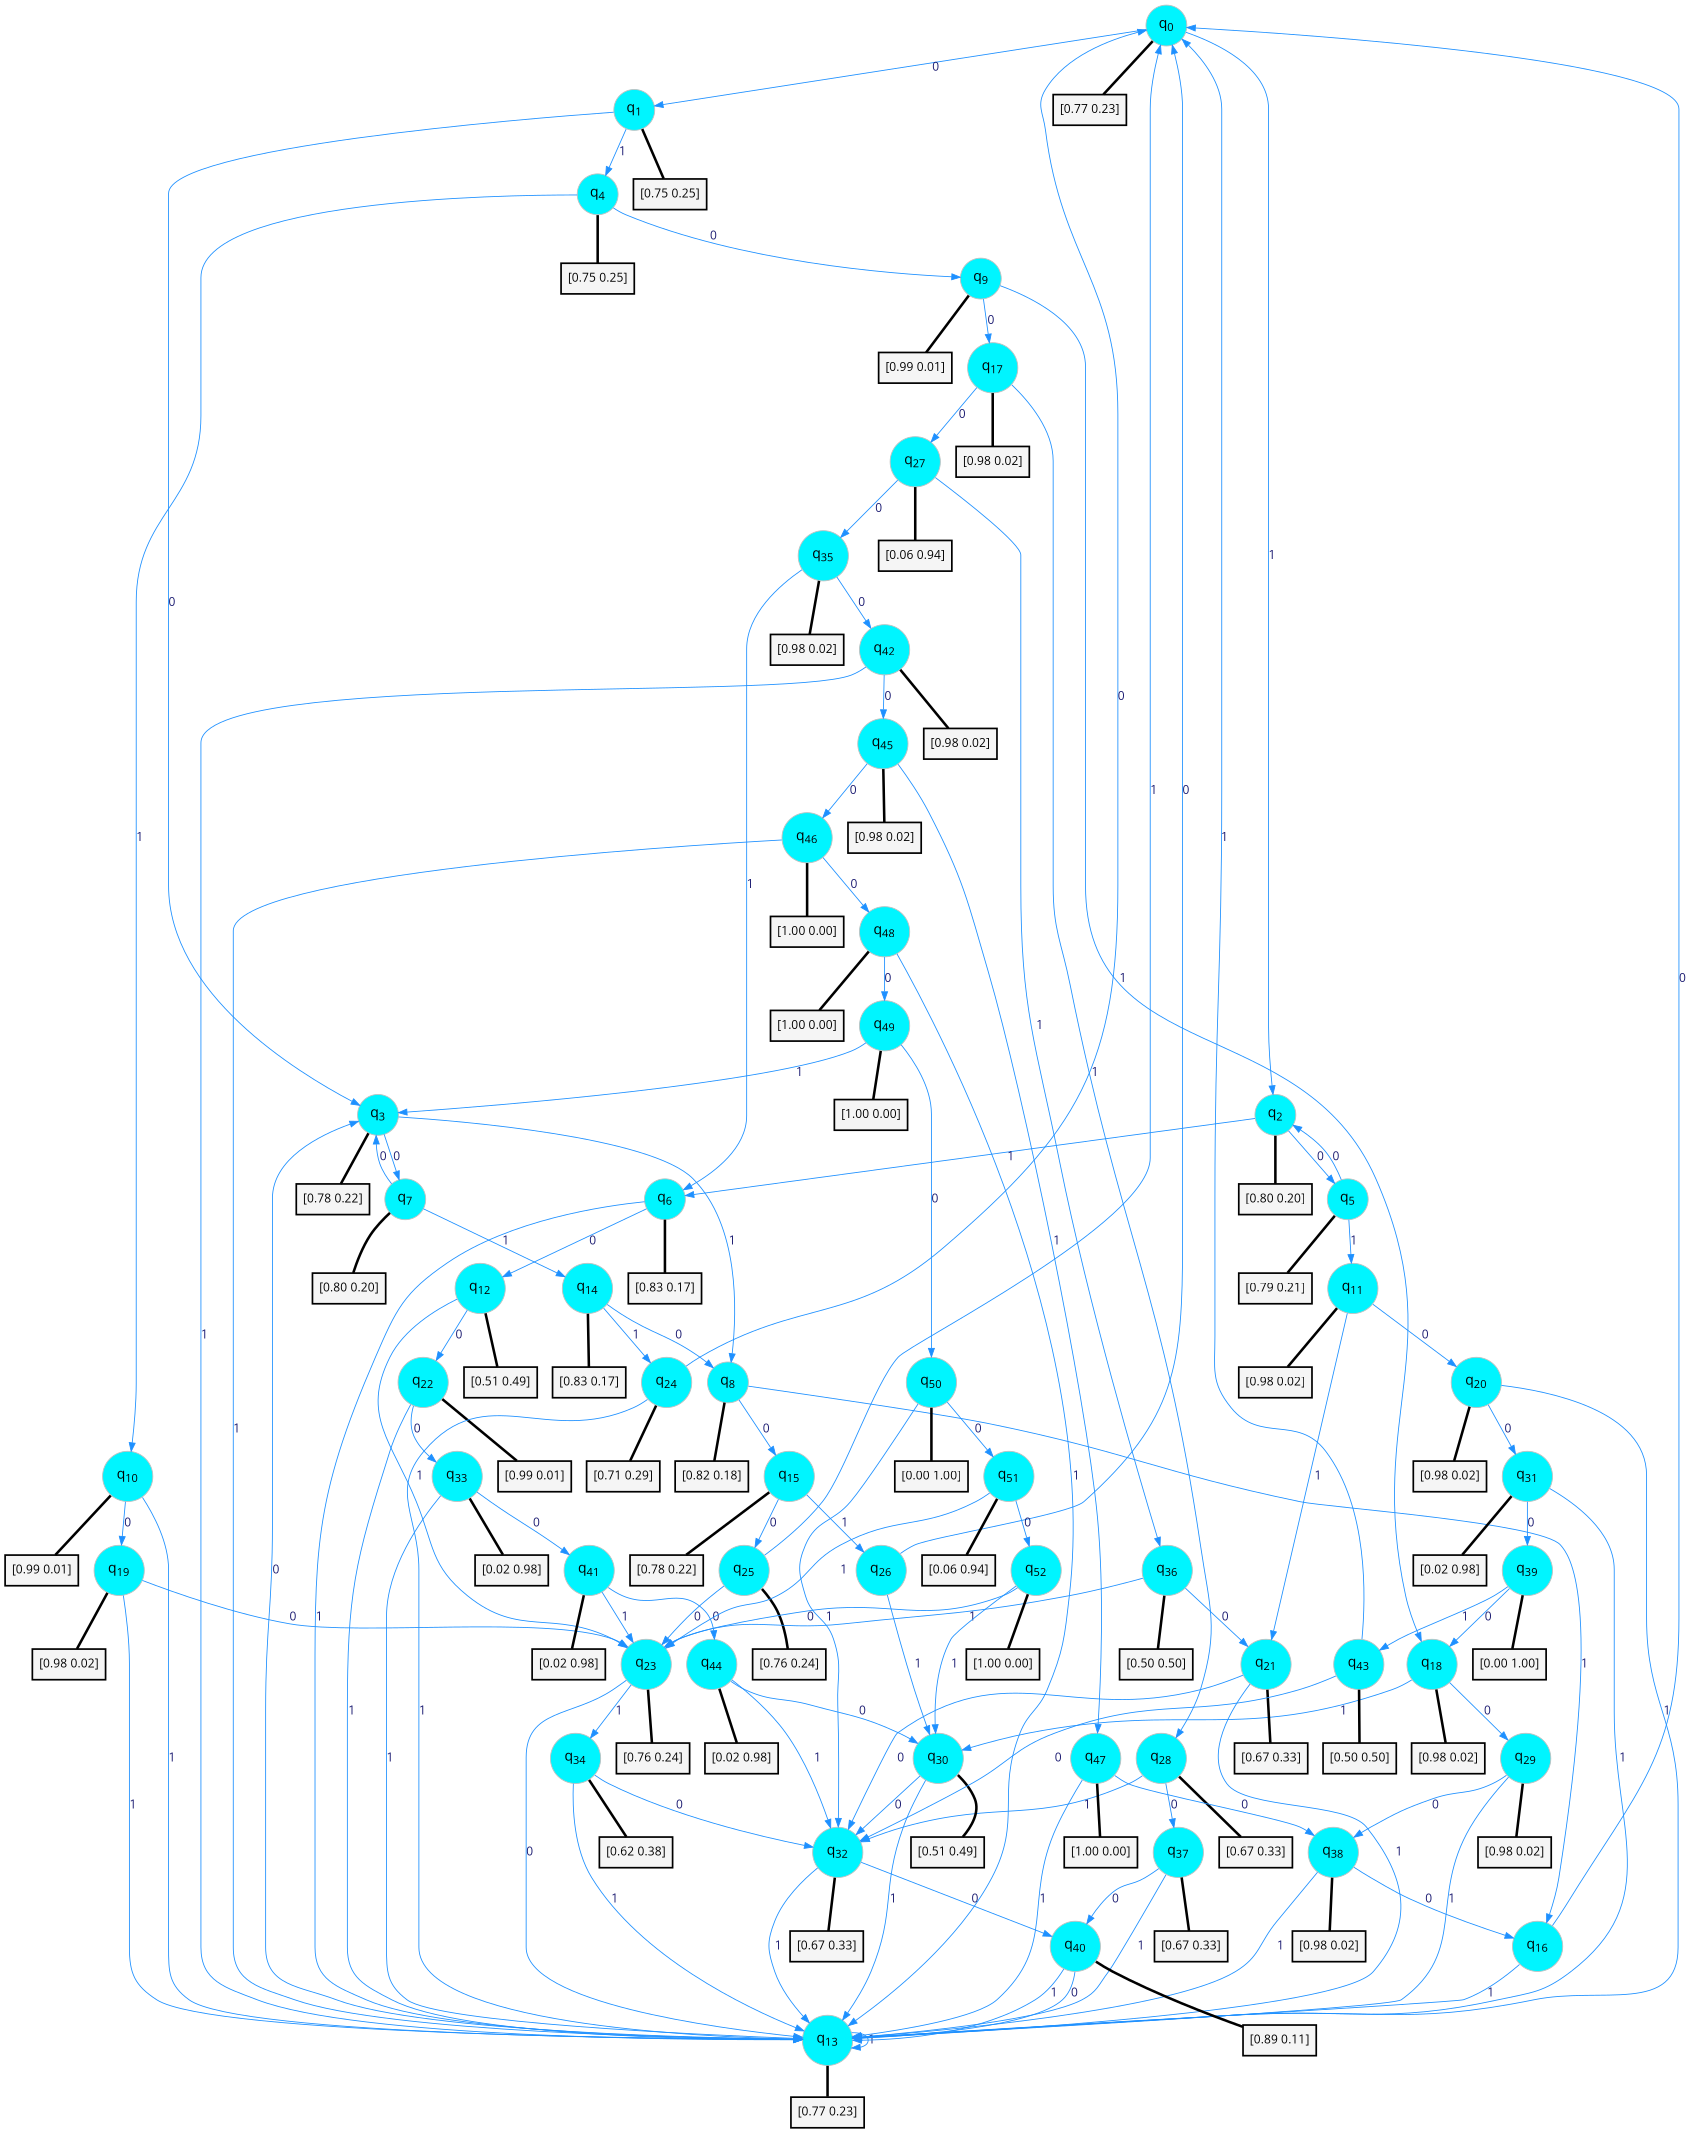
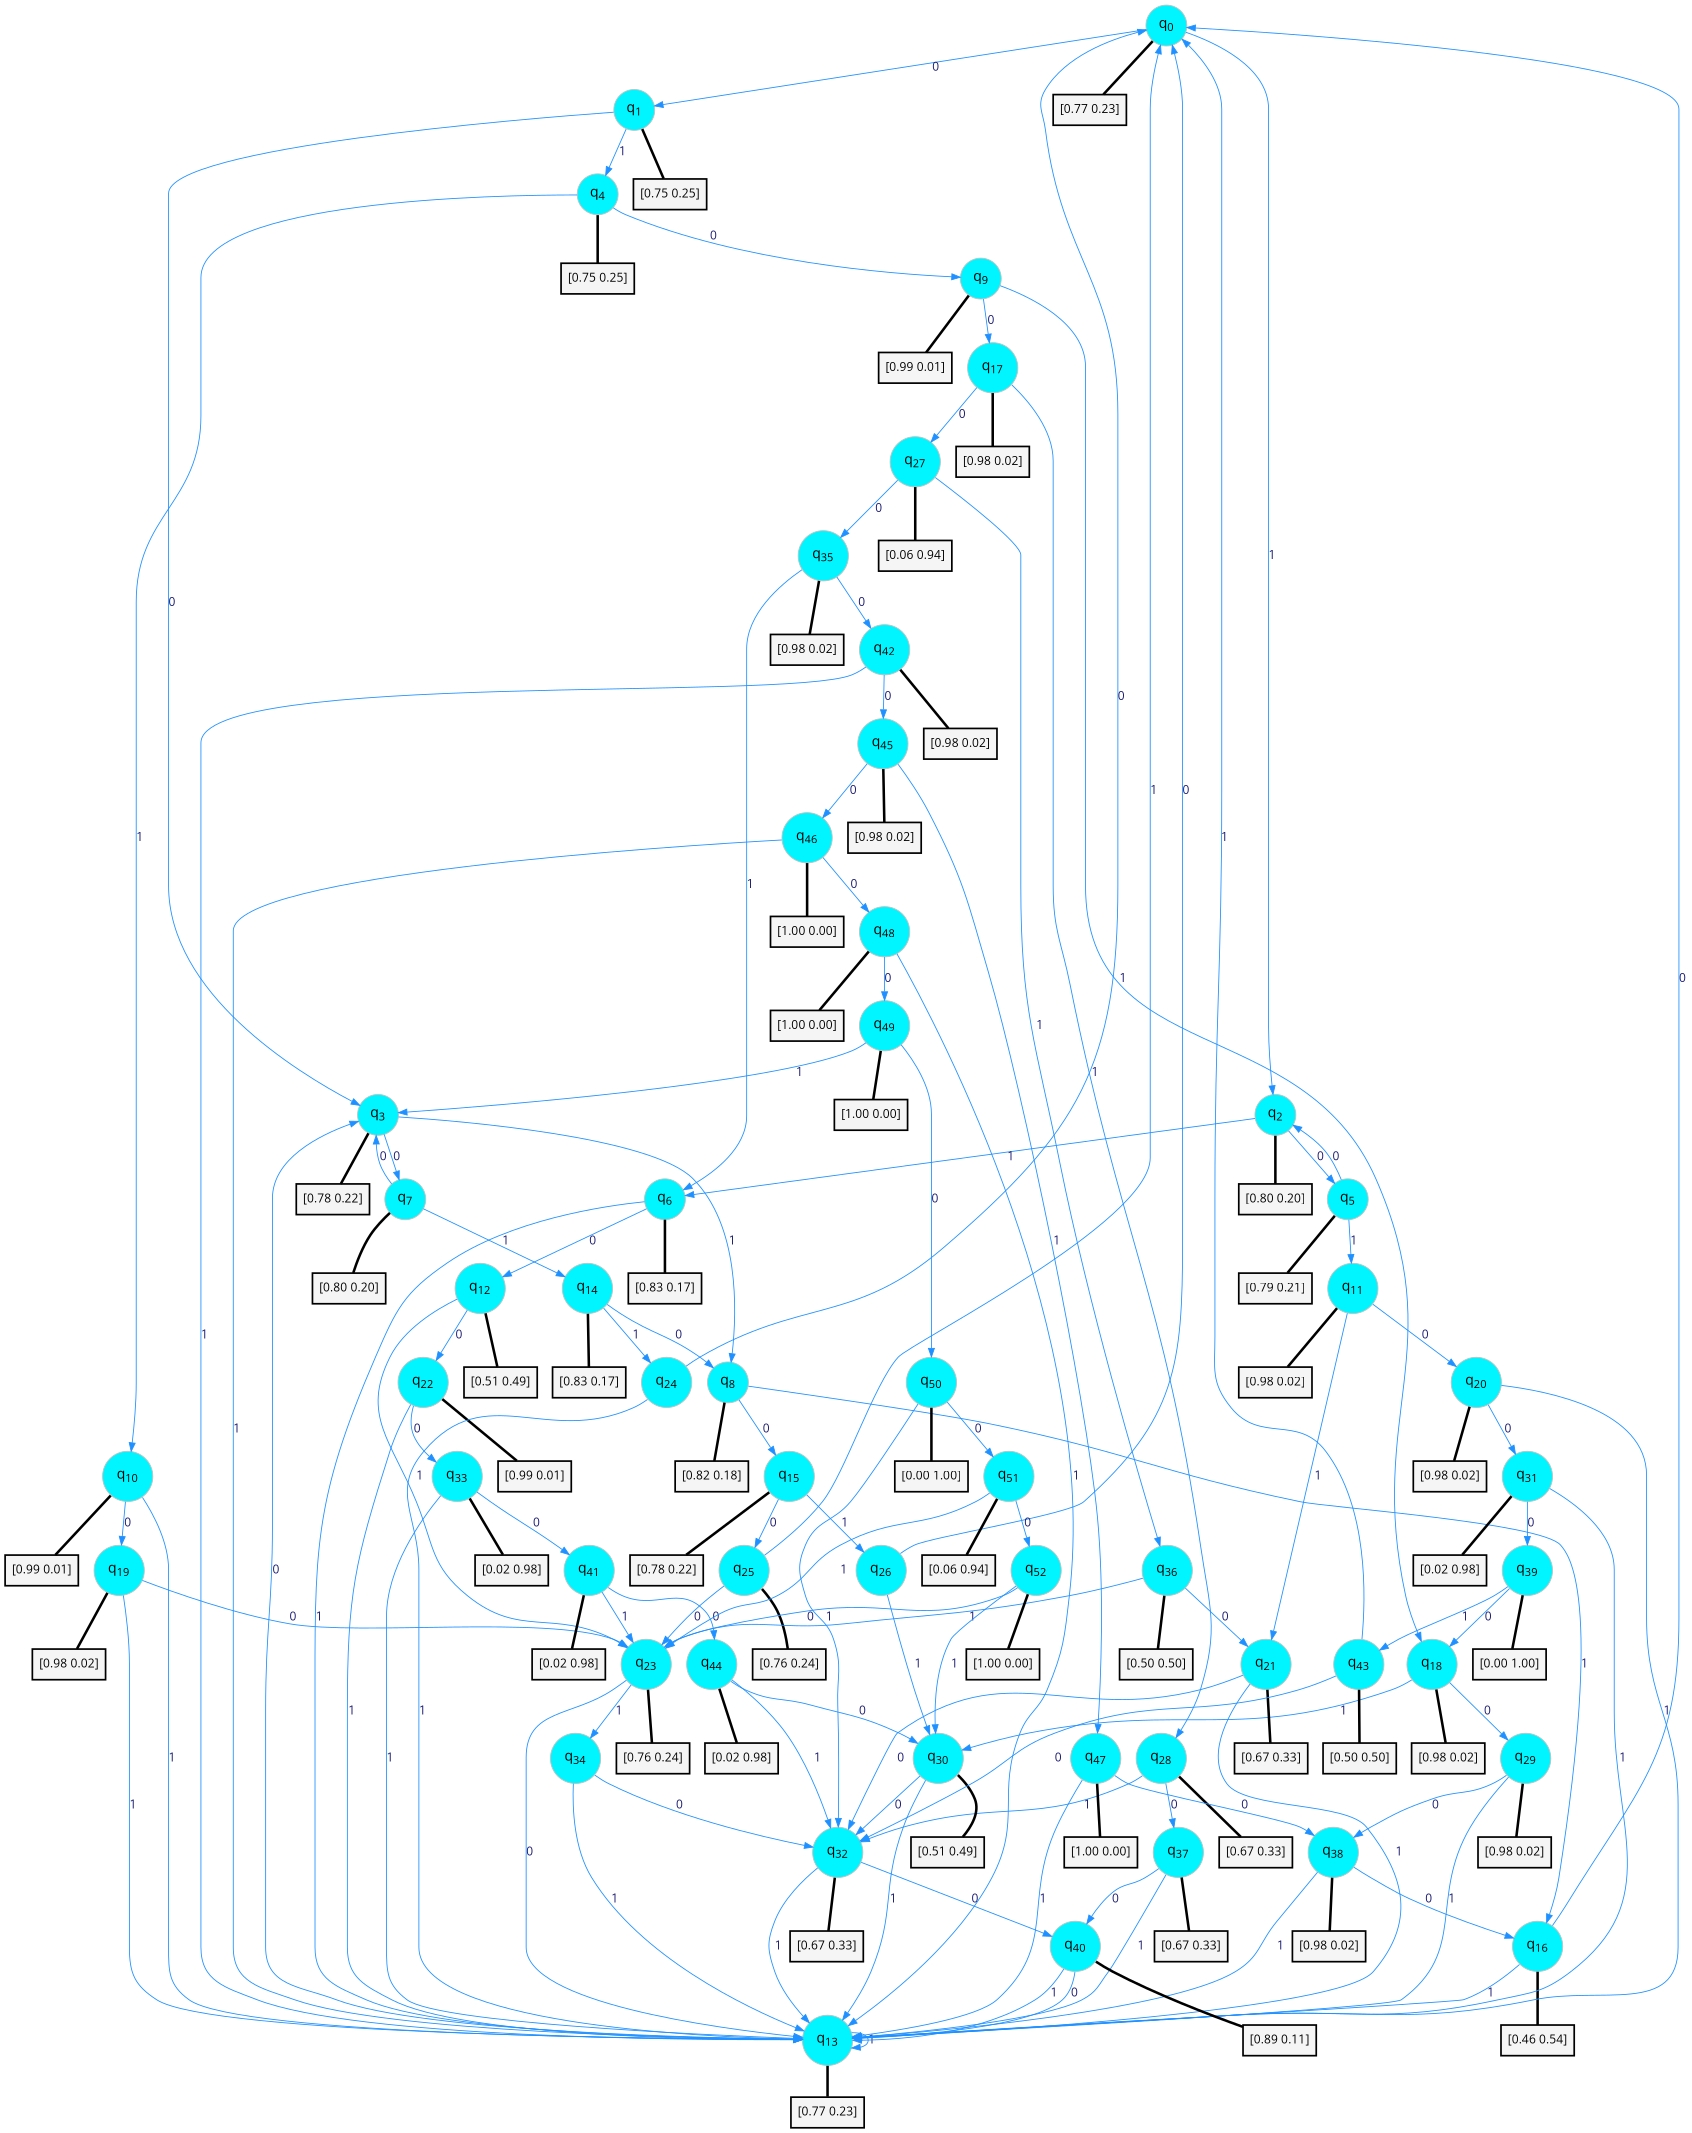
node "[0.71 0.29]": removed
node "[0.62 0.38]": removed
node "[0.46 0.54]": added
